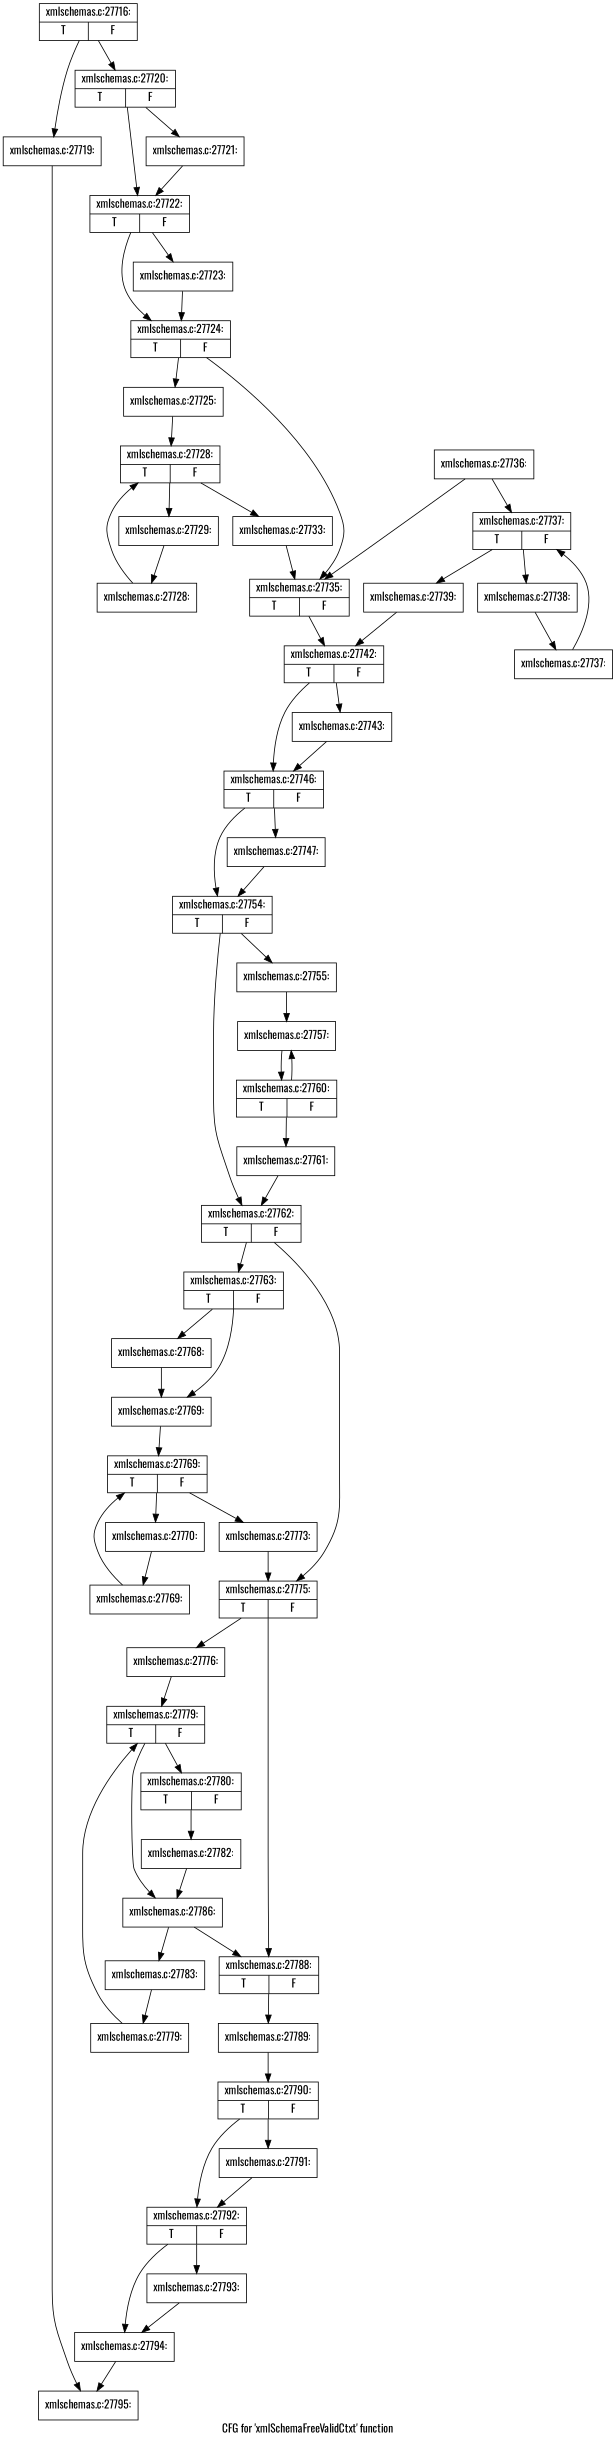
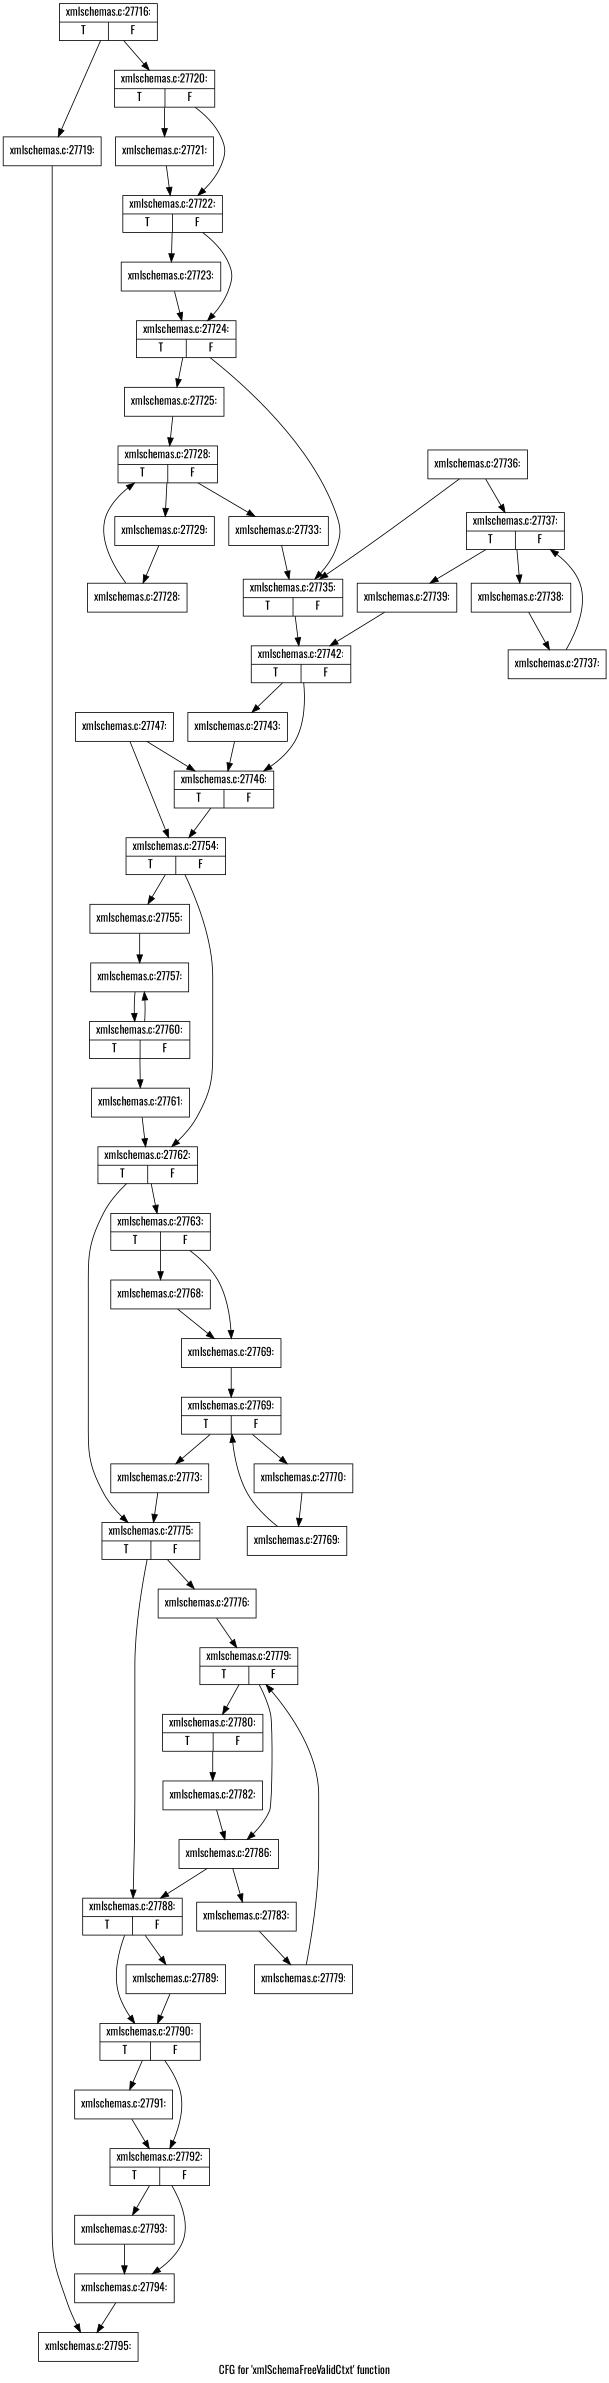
edge "xmlschemas.c:27746:" -> "xmlschemas.c:27747:": reversed
edge "xmlschemas.c:27788:" -> "xmlschemas.c:27790:": added
